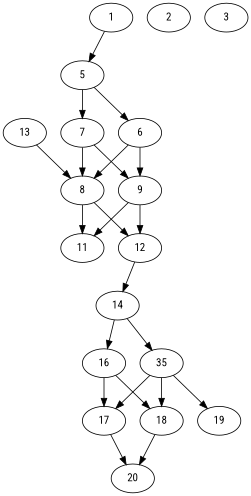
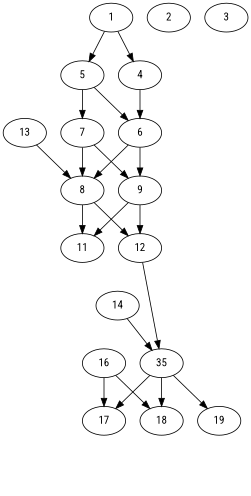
node "4": added
edge "12" -> "14": now "12" -> "35"
edge "14" -> "16": removed
node "20": removed
